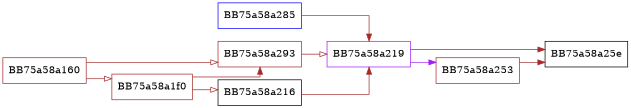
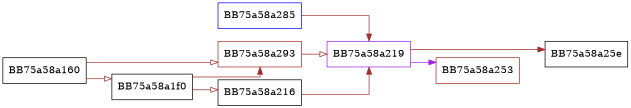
edge "BB75a58a253" -> "BB75a58a25e": removed
node "BB75a58a160": color brown -> black
node "BB75a58a1f0": color brown -> black
